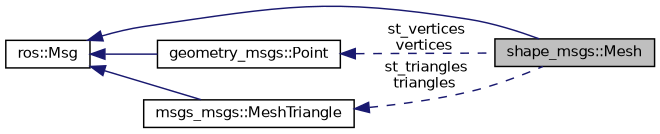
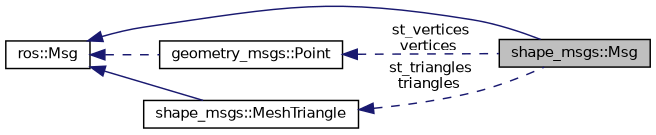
node "shape_msgs::Mesh": label "shape_msgs::Mesh" -> "shape_msgs::Msg"
edge "geometry_msgs::Point" -> "ros::Msg": style solid -> dashed
node "msgs_msgs::MeshTriangle": label "msgs_msgs::MeshTriangle" -> "shape_msgs::MeshTriangle"
